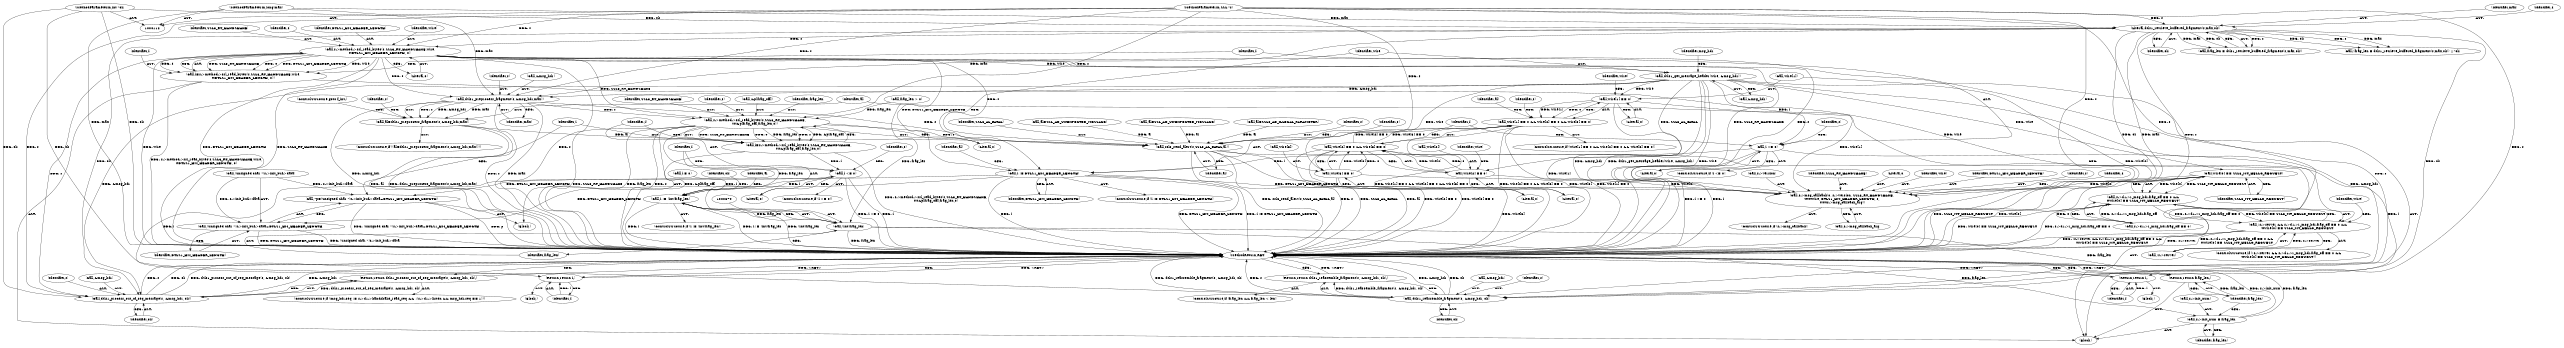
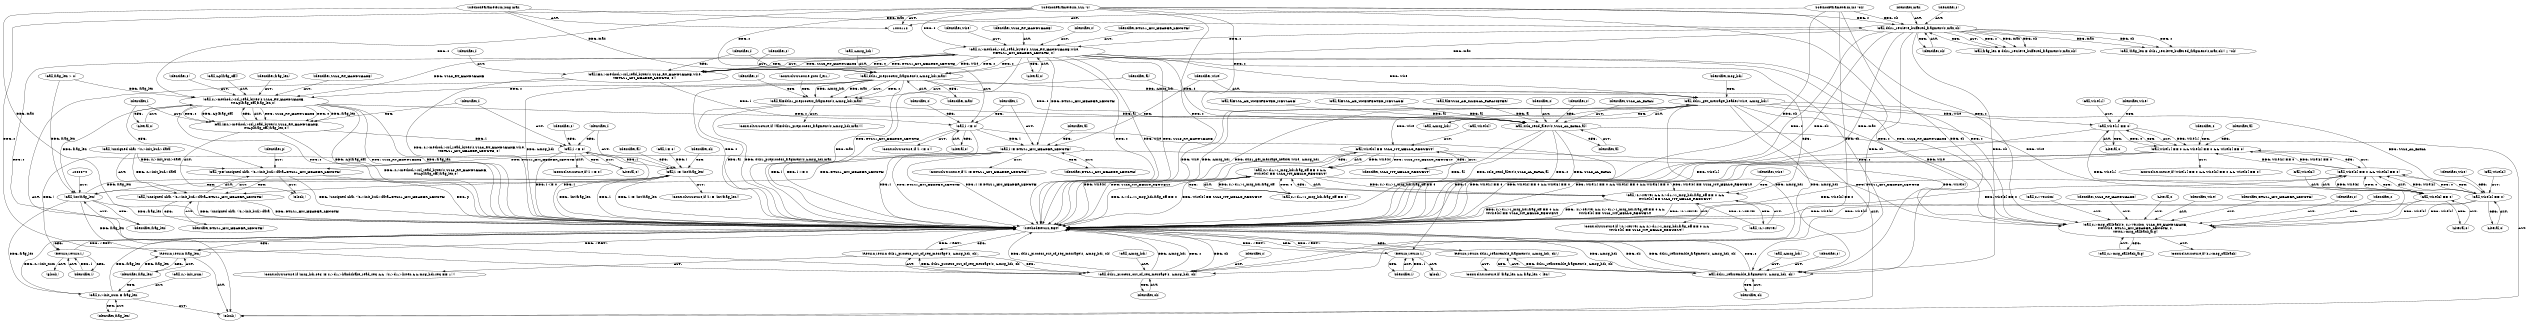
node "(Literal,dtls1_retrieve_buffered_fragment(s,max,ok))": label "(Literal,dtls1_retrieve_buffered_fragment(s,max,ok))" -> "(Call,dtls1_retrieve_buffered_fragment(s,max,ok))"
edge "(Call,dtls1_get_message_header(wire, &msg_hdr))" -> "(Call,dtls1_preprocess_fragment(s,&msg_hdr,max))": reversed
node "(ControlStructure,goto f_int;)": label "(ControlStructure,goto f_int;)" -> "(ControlStructure,goto f_err;)"
node "(Call,wire[0])": added
node "(Identifier,p)": added
edge "(Call,wire[1])" -> "(MethodReturn,RET)": now "(Call,wire[2] == 0)" -> "(MethodReturn,RET)"
